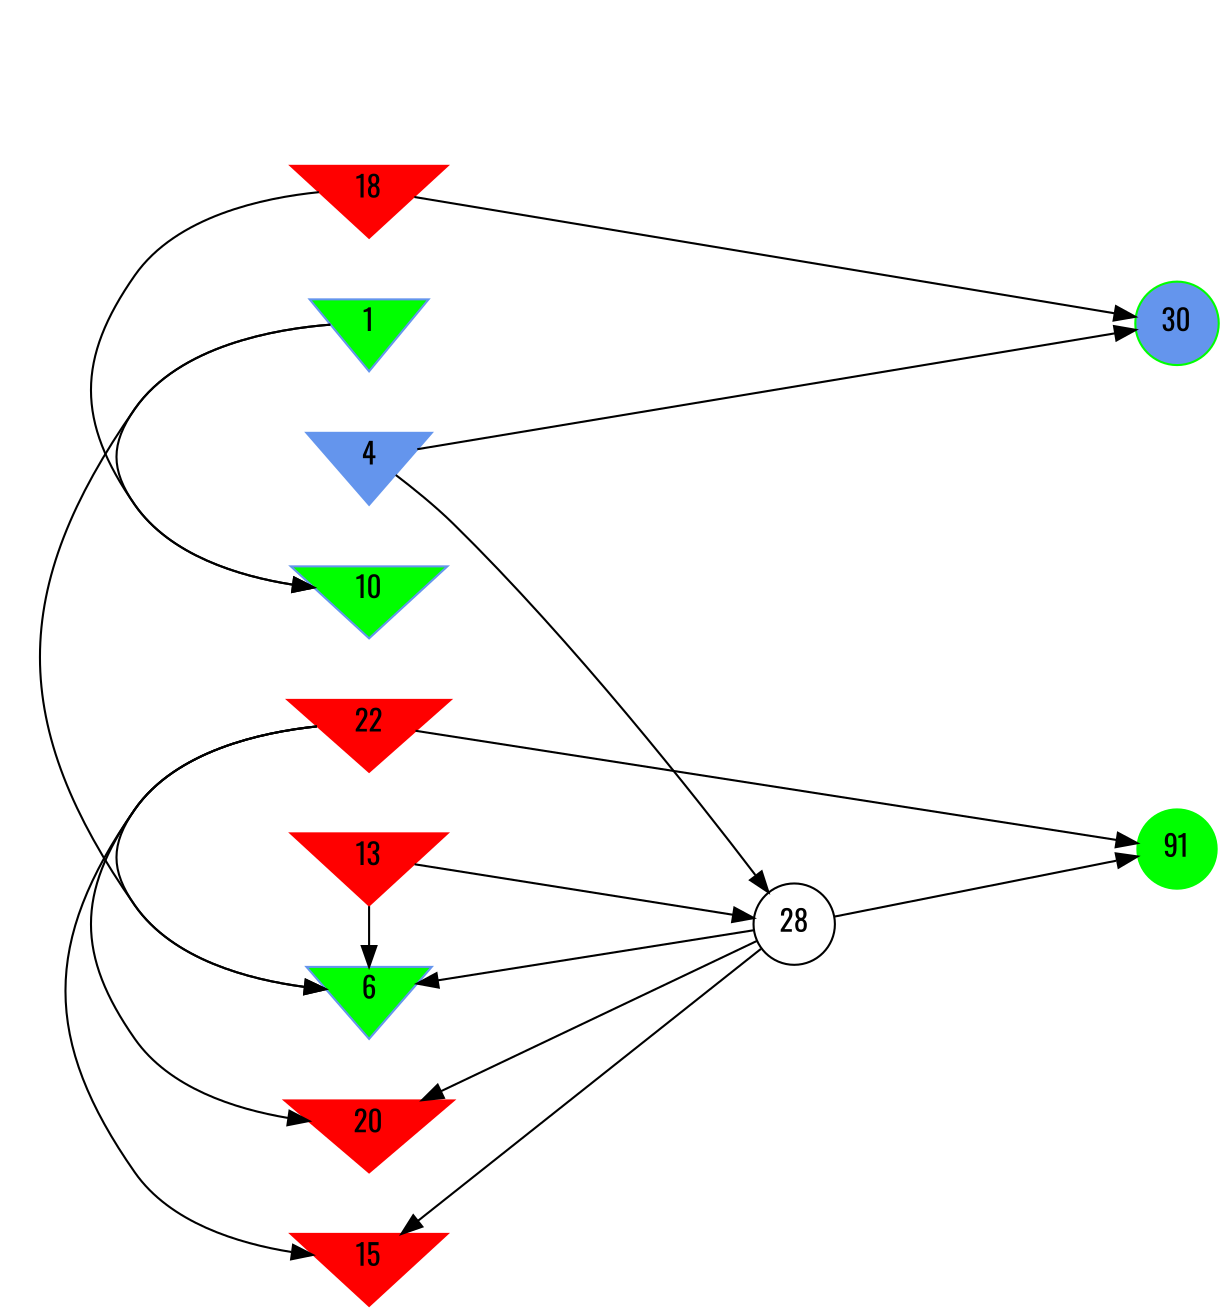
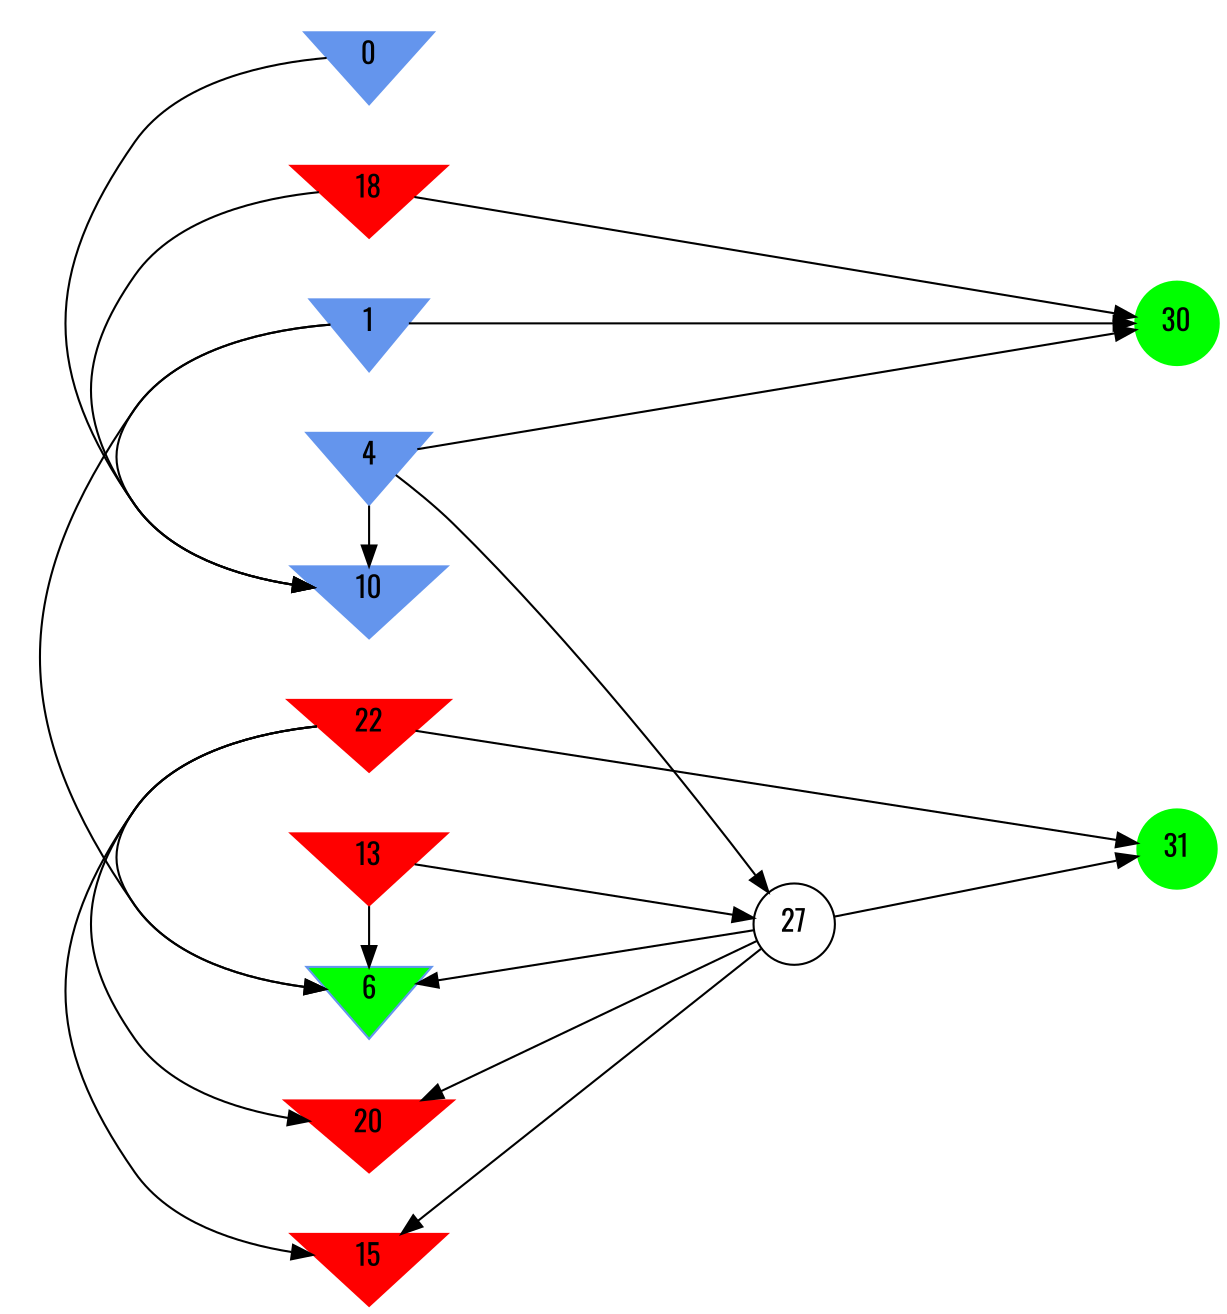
node "0": added
node "1": fillcolor green -> cornflowerblue
edge "1" -> "30": added
node "30": fillcolor cornflowerblue -> green
edge "4" -> "10": added
node "10": fillcolor green -> cornflowerblue
node "91": label "91" -> "31"
node "28": label "28" -> "27"
